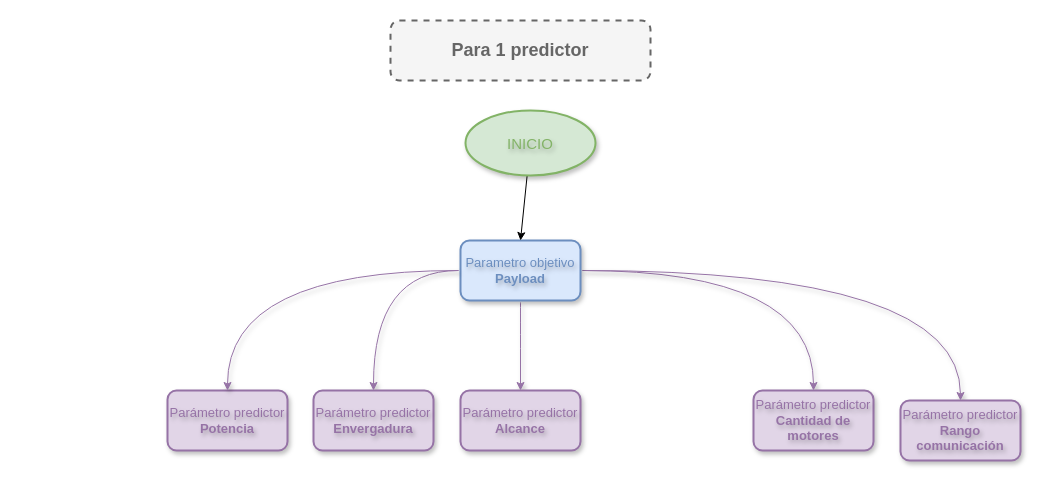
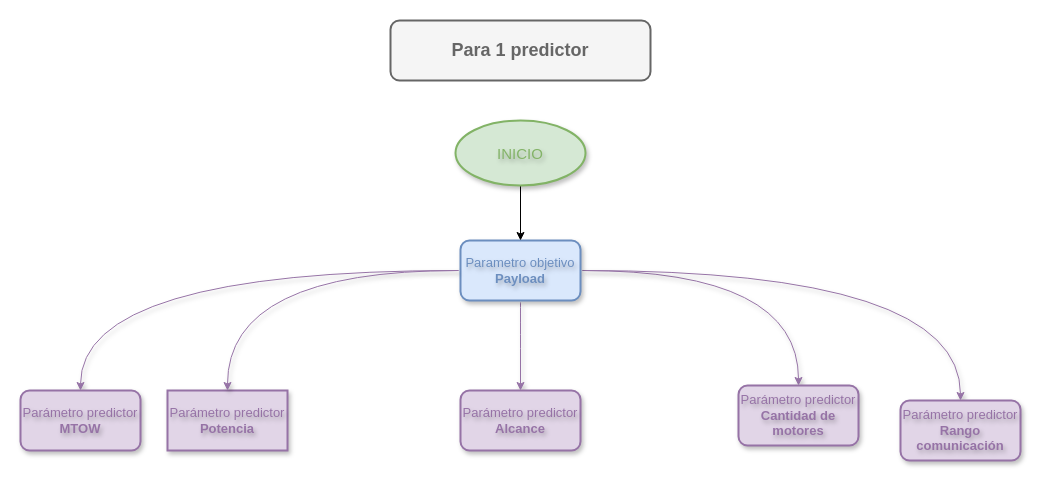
node "Para 1 predictor": style dashed -> solid
node "INICIO": moved (531, 143) -> (521, 153)
edge "Parametro objetivo Payload" -> "Parámetro predictor MTOW": added
edge "Parametro objetivo Payload" -> "Parámetro predictor Envergadura": removed
node "Parámetro predictor MTOW": added
node "Parámetro predictor Potencia": shape rounded rectangle -> rectangle
node "Parámetro predictor Envergadura": removed
node "Parámetro predictor Cantidad de motores": moved (814, 421) -> (799, 416)
